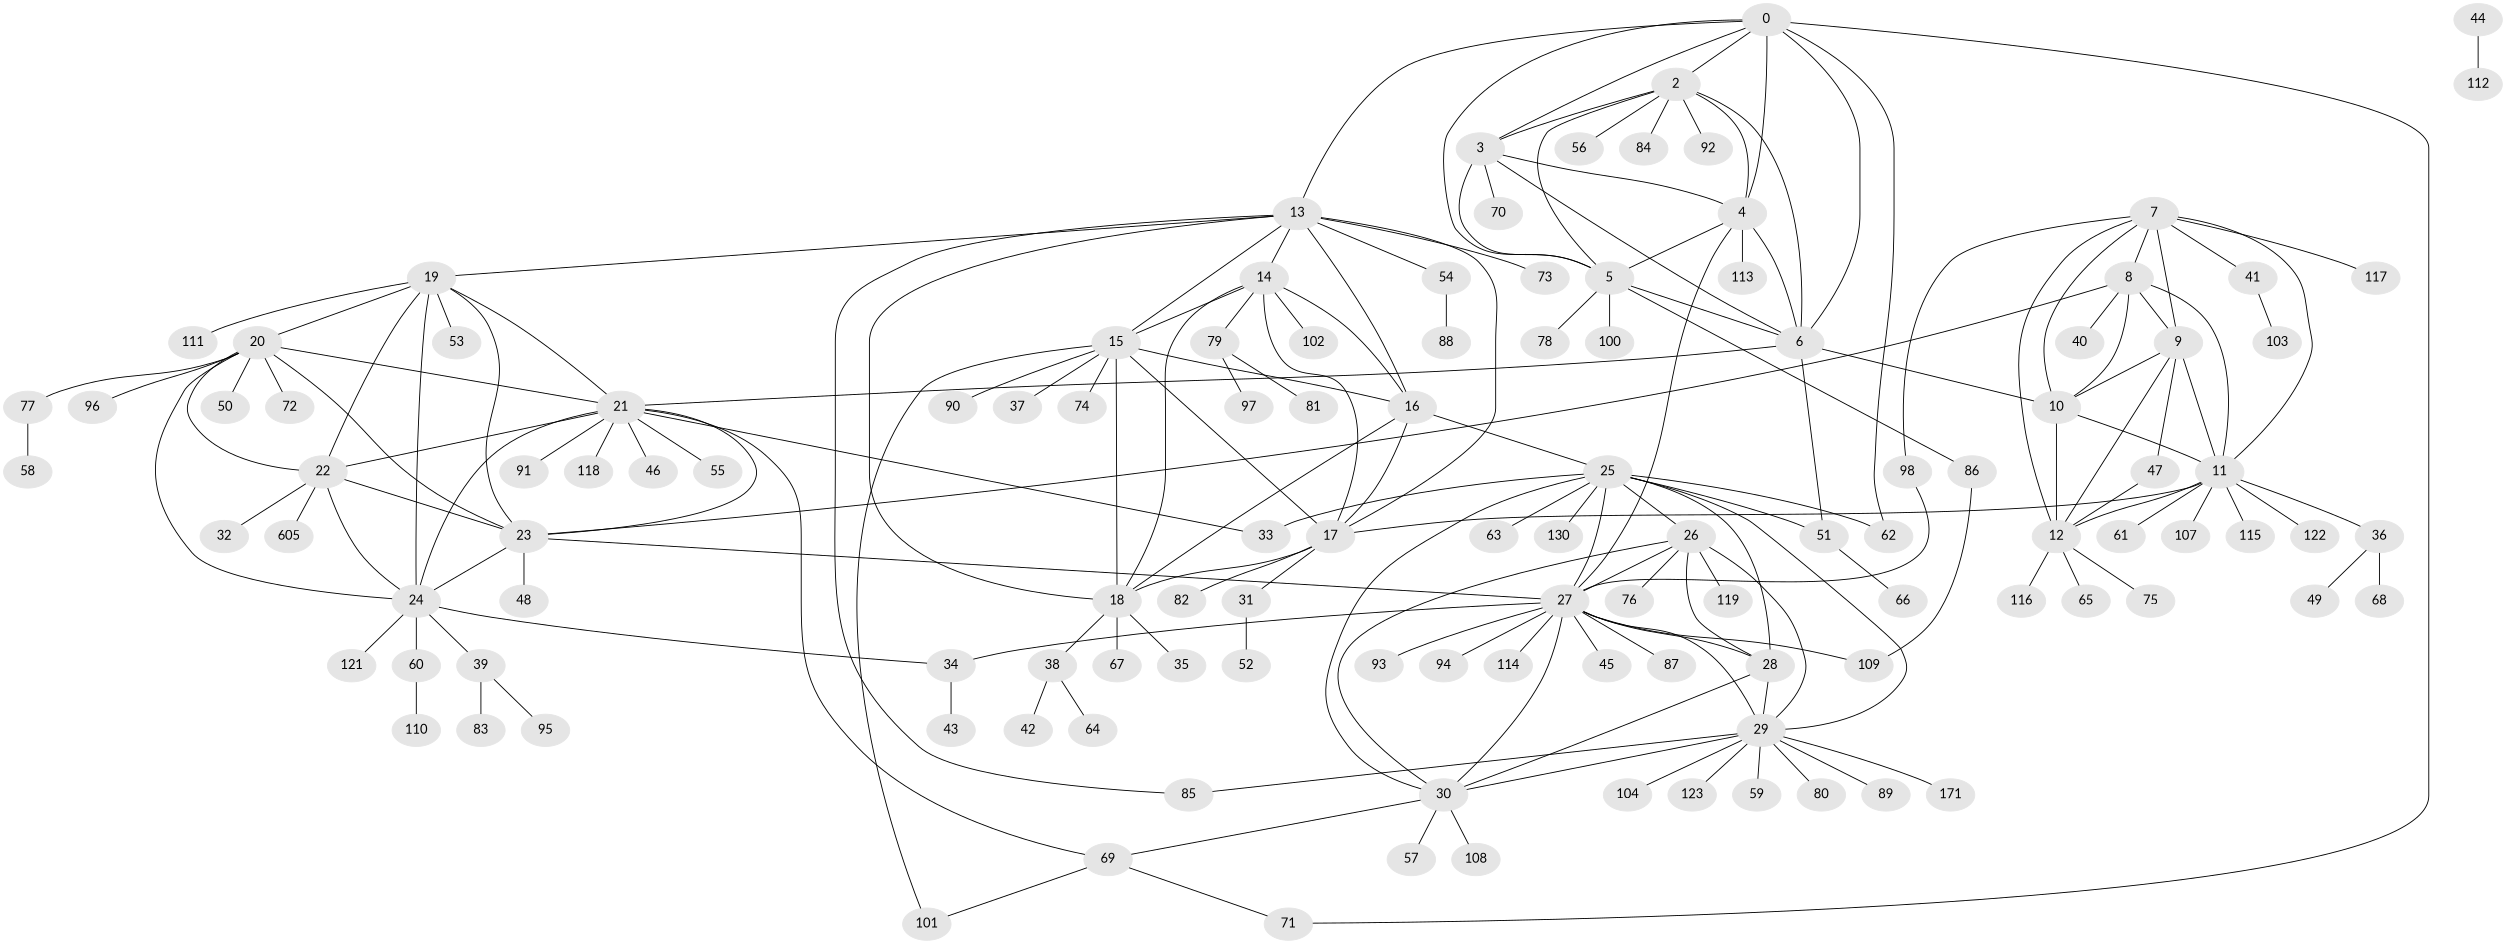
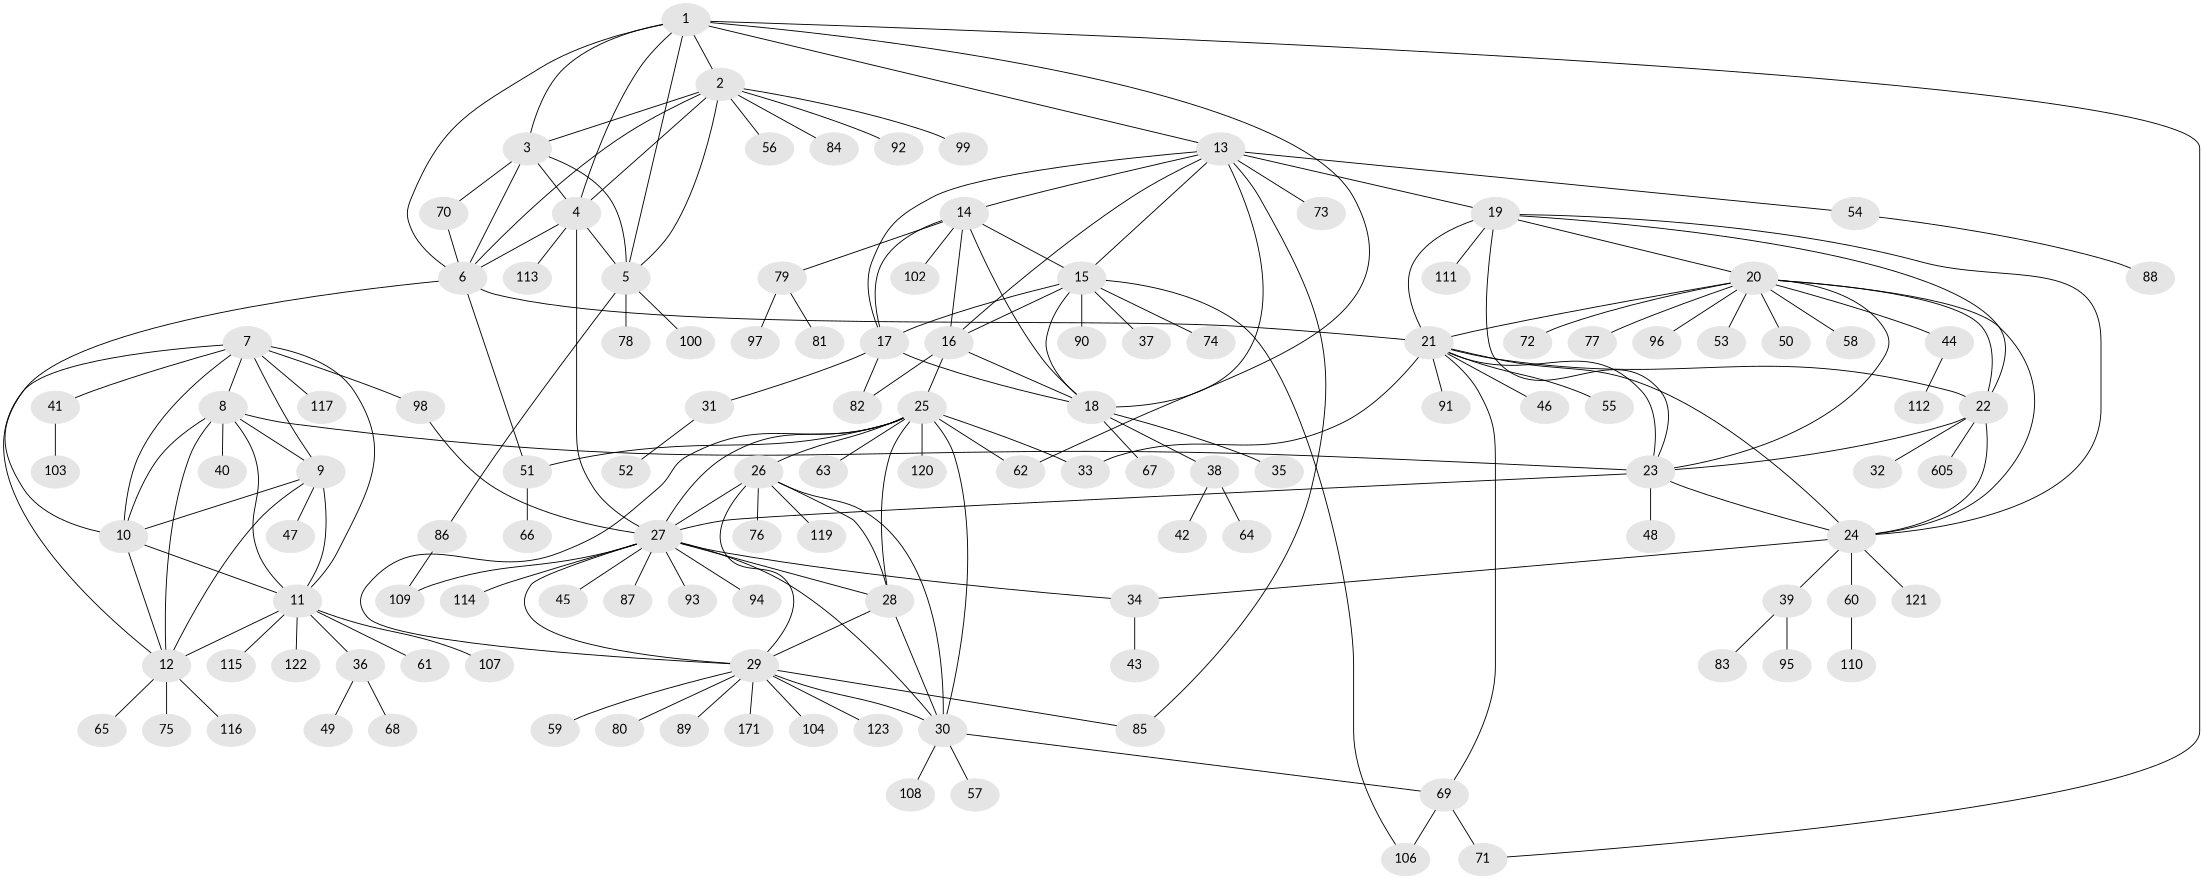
node "0": label "0" -> "1"
node "99": added
edge "20" -- "44": added
edge "19" -- "53": now "20" -- "53"
edge "5" -- "6": now "70" -- "6"
edge "77" -- "58": now "20" -- "58"
node "118": removed
edge "16" -- "17": now "16" -- "82"
edge "47" -- "12": now "8" -- "12"
edge "11" -- "17": removed
node "130": label "130" -> "120"
node "101": label "101" -> "106"
